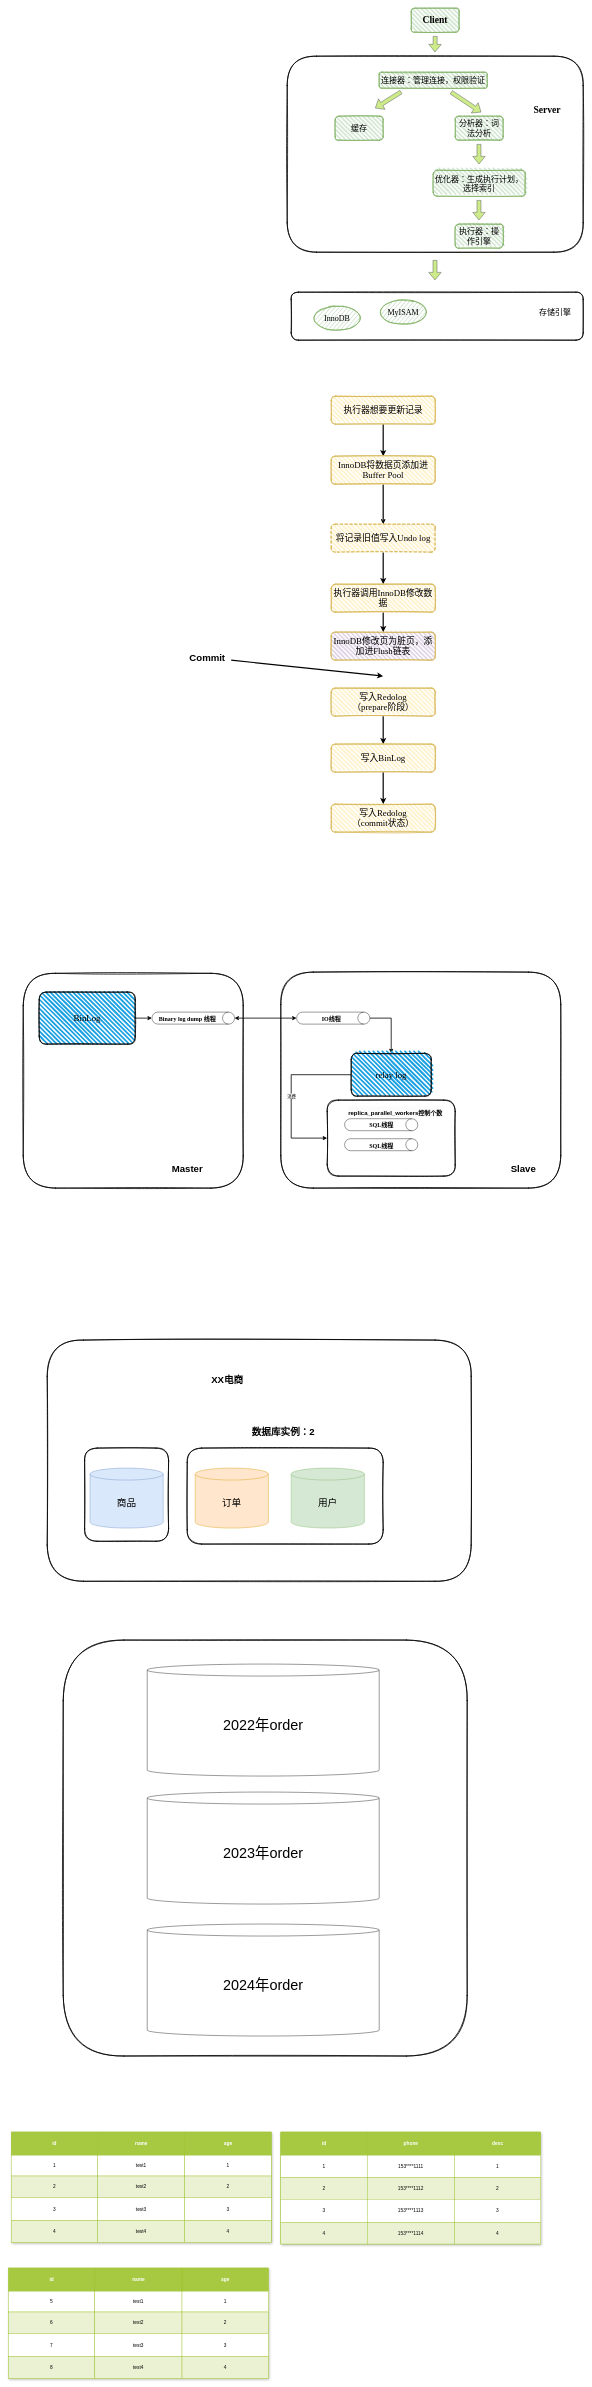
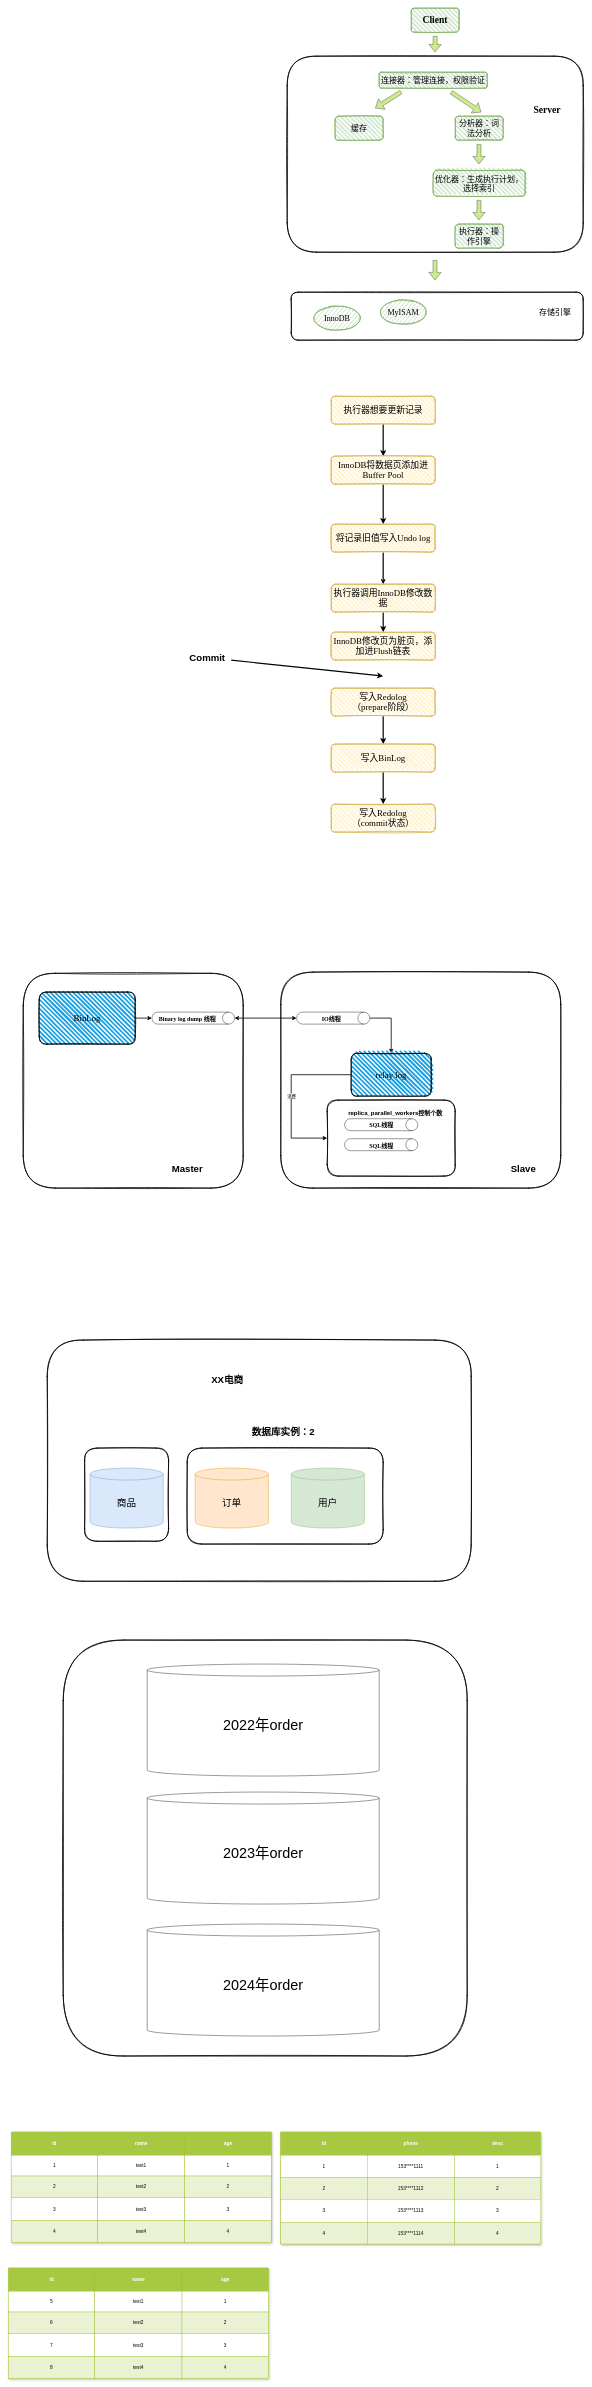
edge "InnoDB将数据页添加进Buffer Pool" -> "将记录旧值写入Undo log": arrowhead open -> classic
node "将记录旧值写入Undo log": style dashed -> solid
edge "将记录旧值写入Undo log" -> "执行器调用InnoDB修改数据": arrowhead classic -> open
node "InnoDB修改页为脏页，添加进Flush链表": fillcolor #e1d5e7 -> #fff2cc
